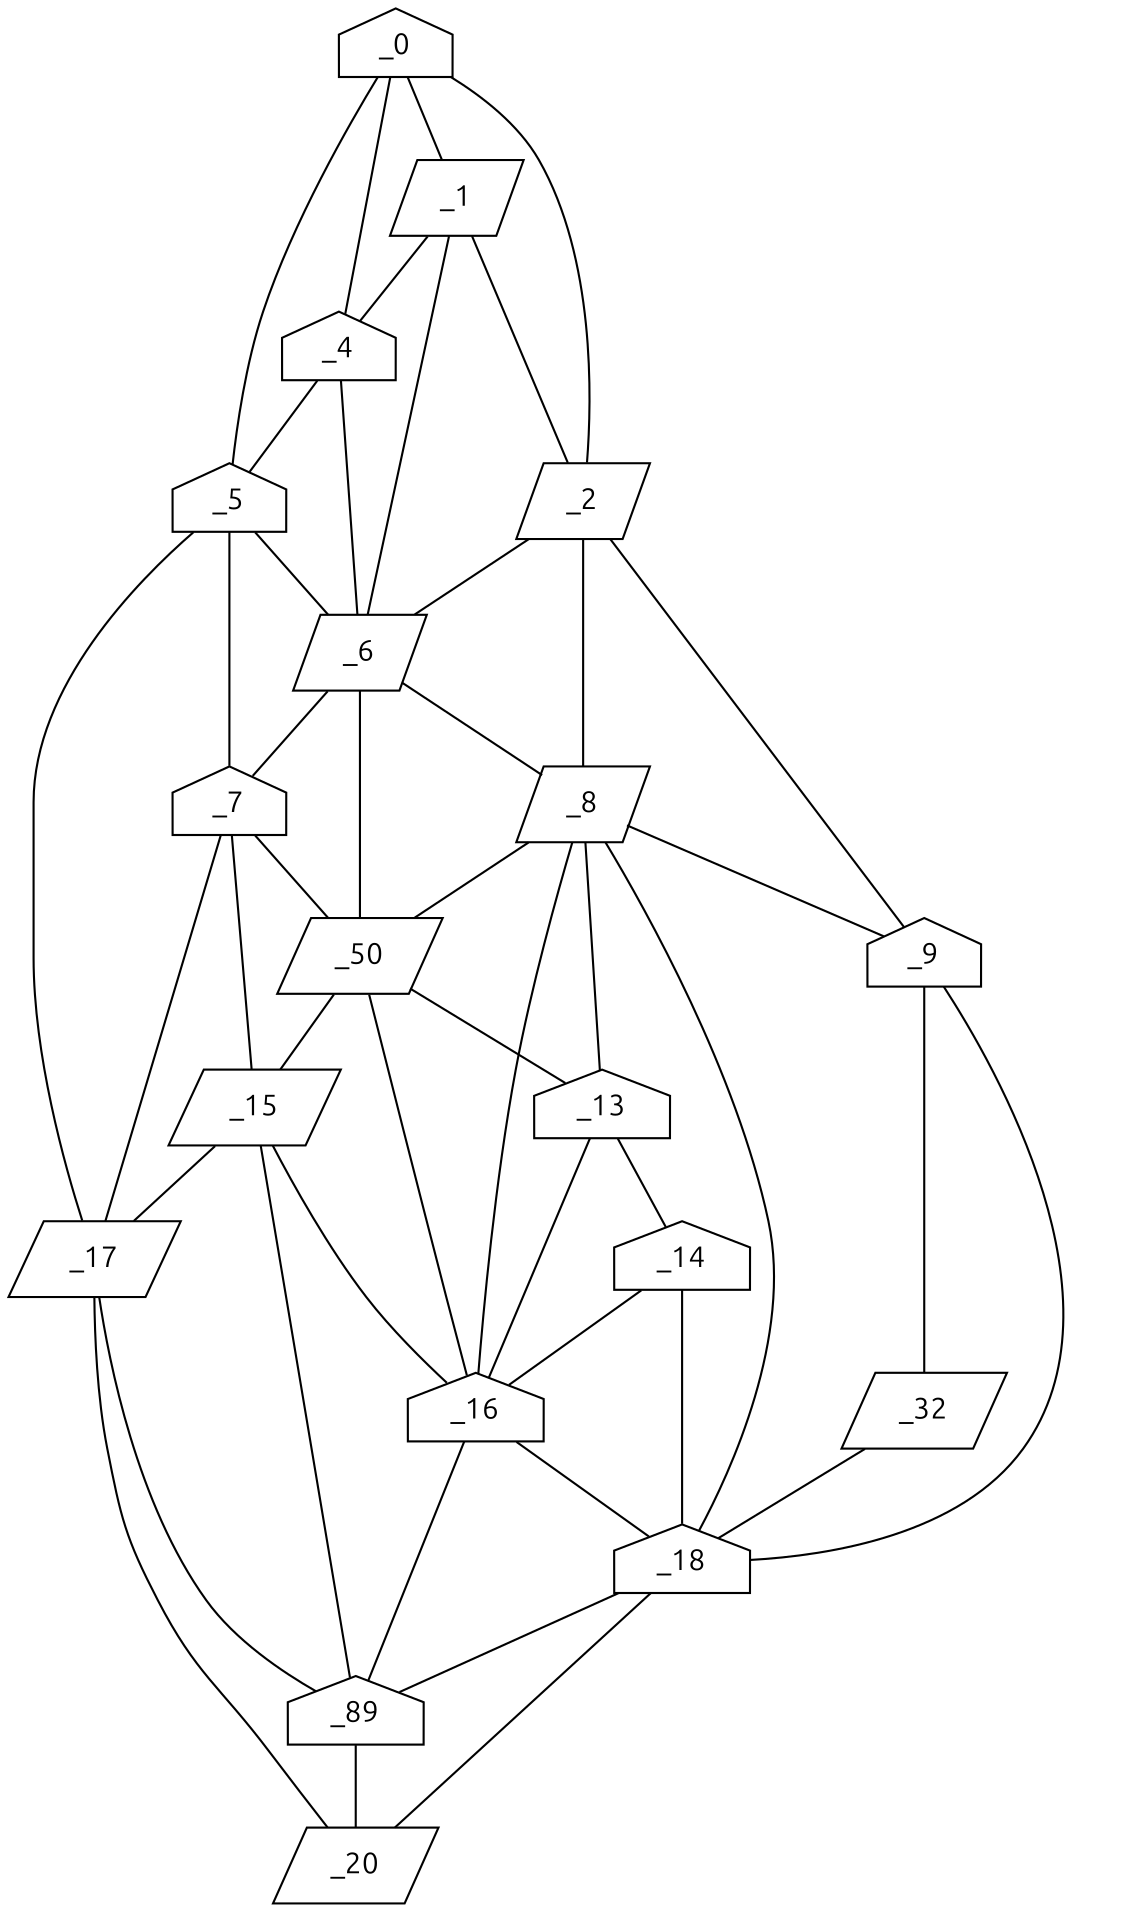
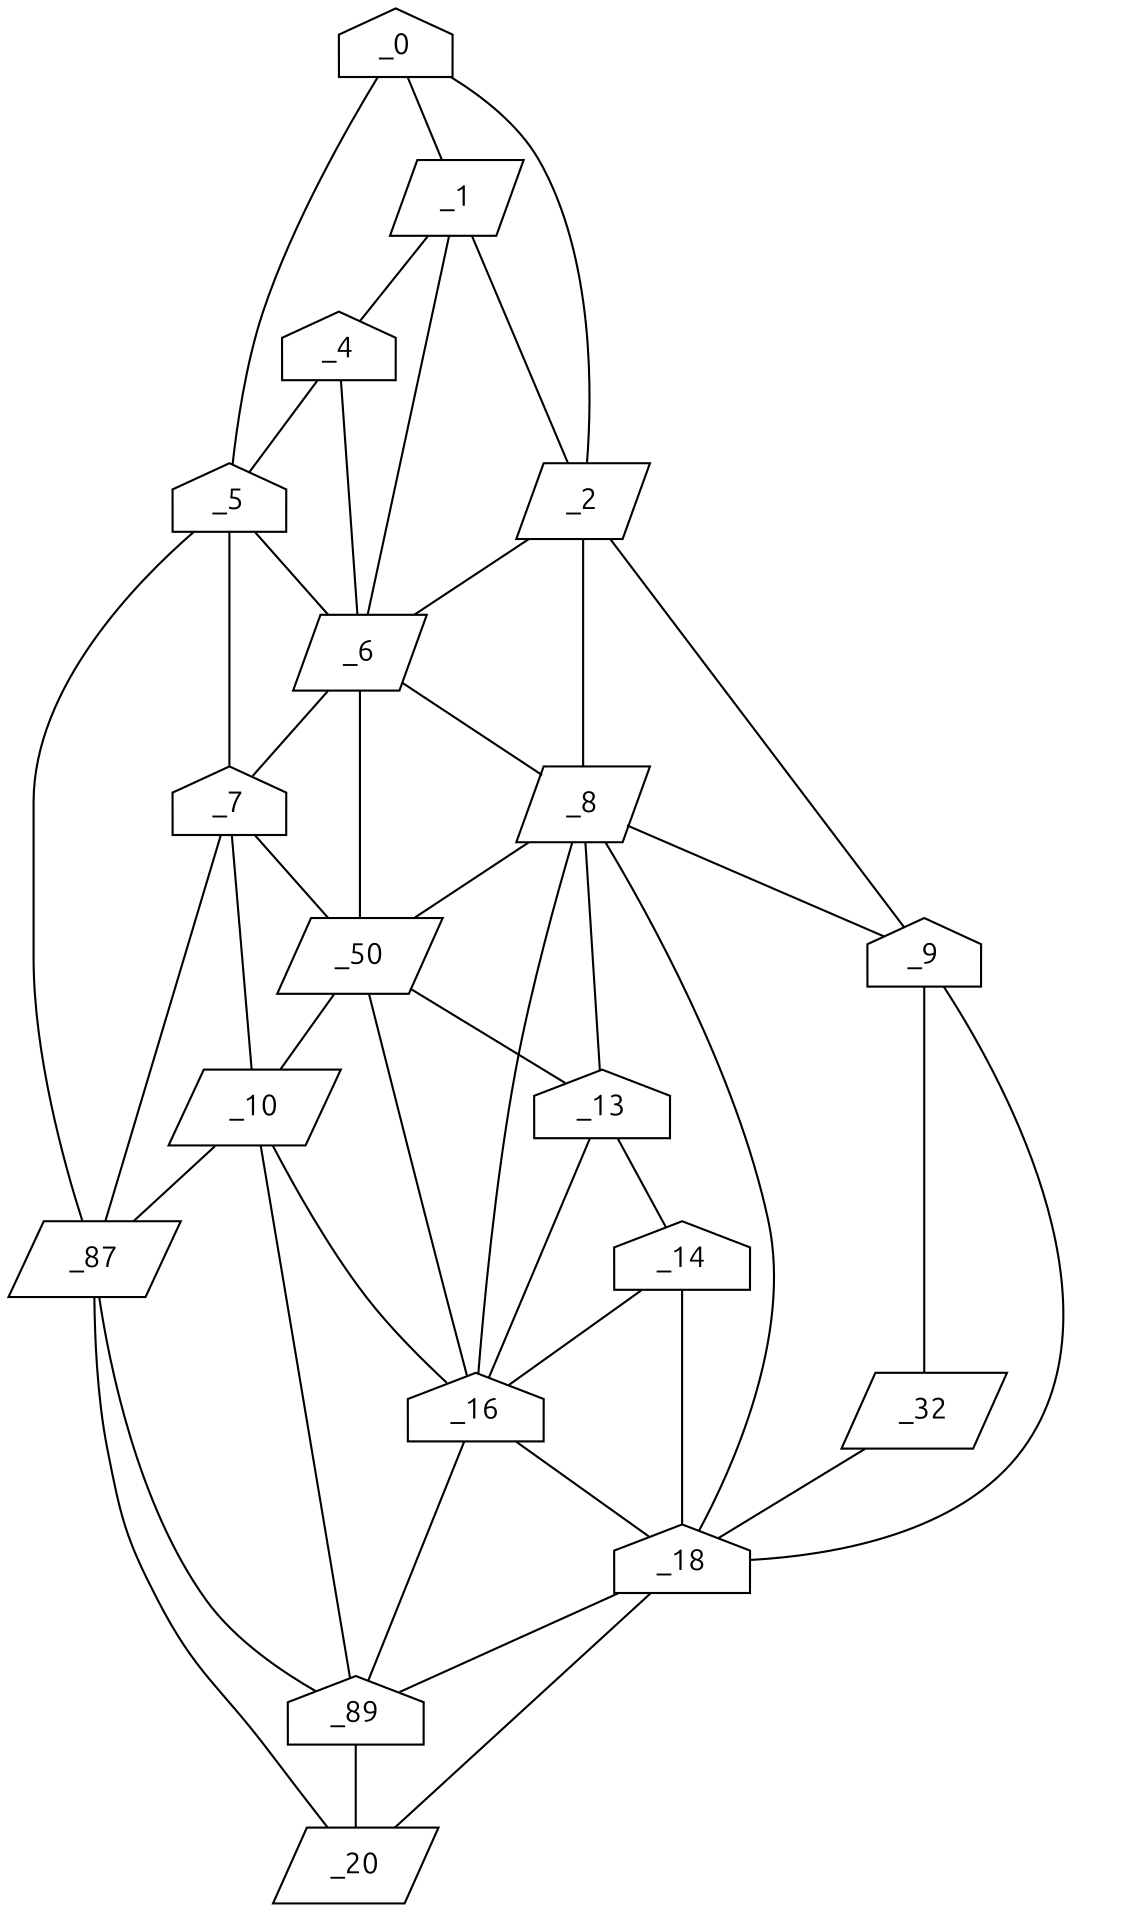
edge "_0" -- "_4": removed
node "_15": label "_15" -> "_10"
node "_17": label "_17" -> "_87"
